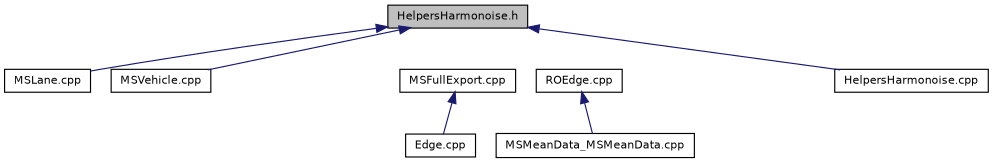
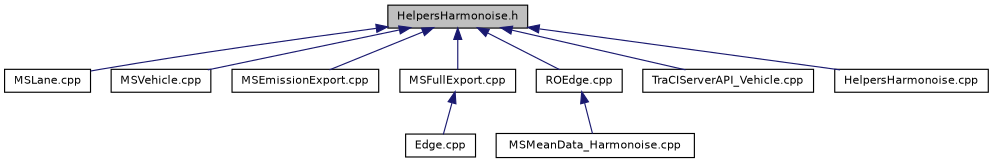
edge "ROEdge.cpp" -> "HelpersHarmonoise.h": added
edge "MSFullExport.cpp" -> "HelpersHarmonoise.h": added
node "MSEmissionExport.cpp": added
node "TraCIServerAPI_Vehicle.cpp": added
node "MSMeanData_MSMeanData.cpp": label "MSMeanData_MSMeanData.cpp" -> "MSMeanData_Harmonoise.cpp"
